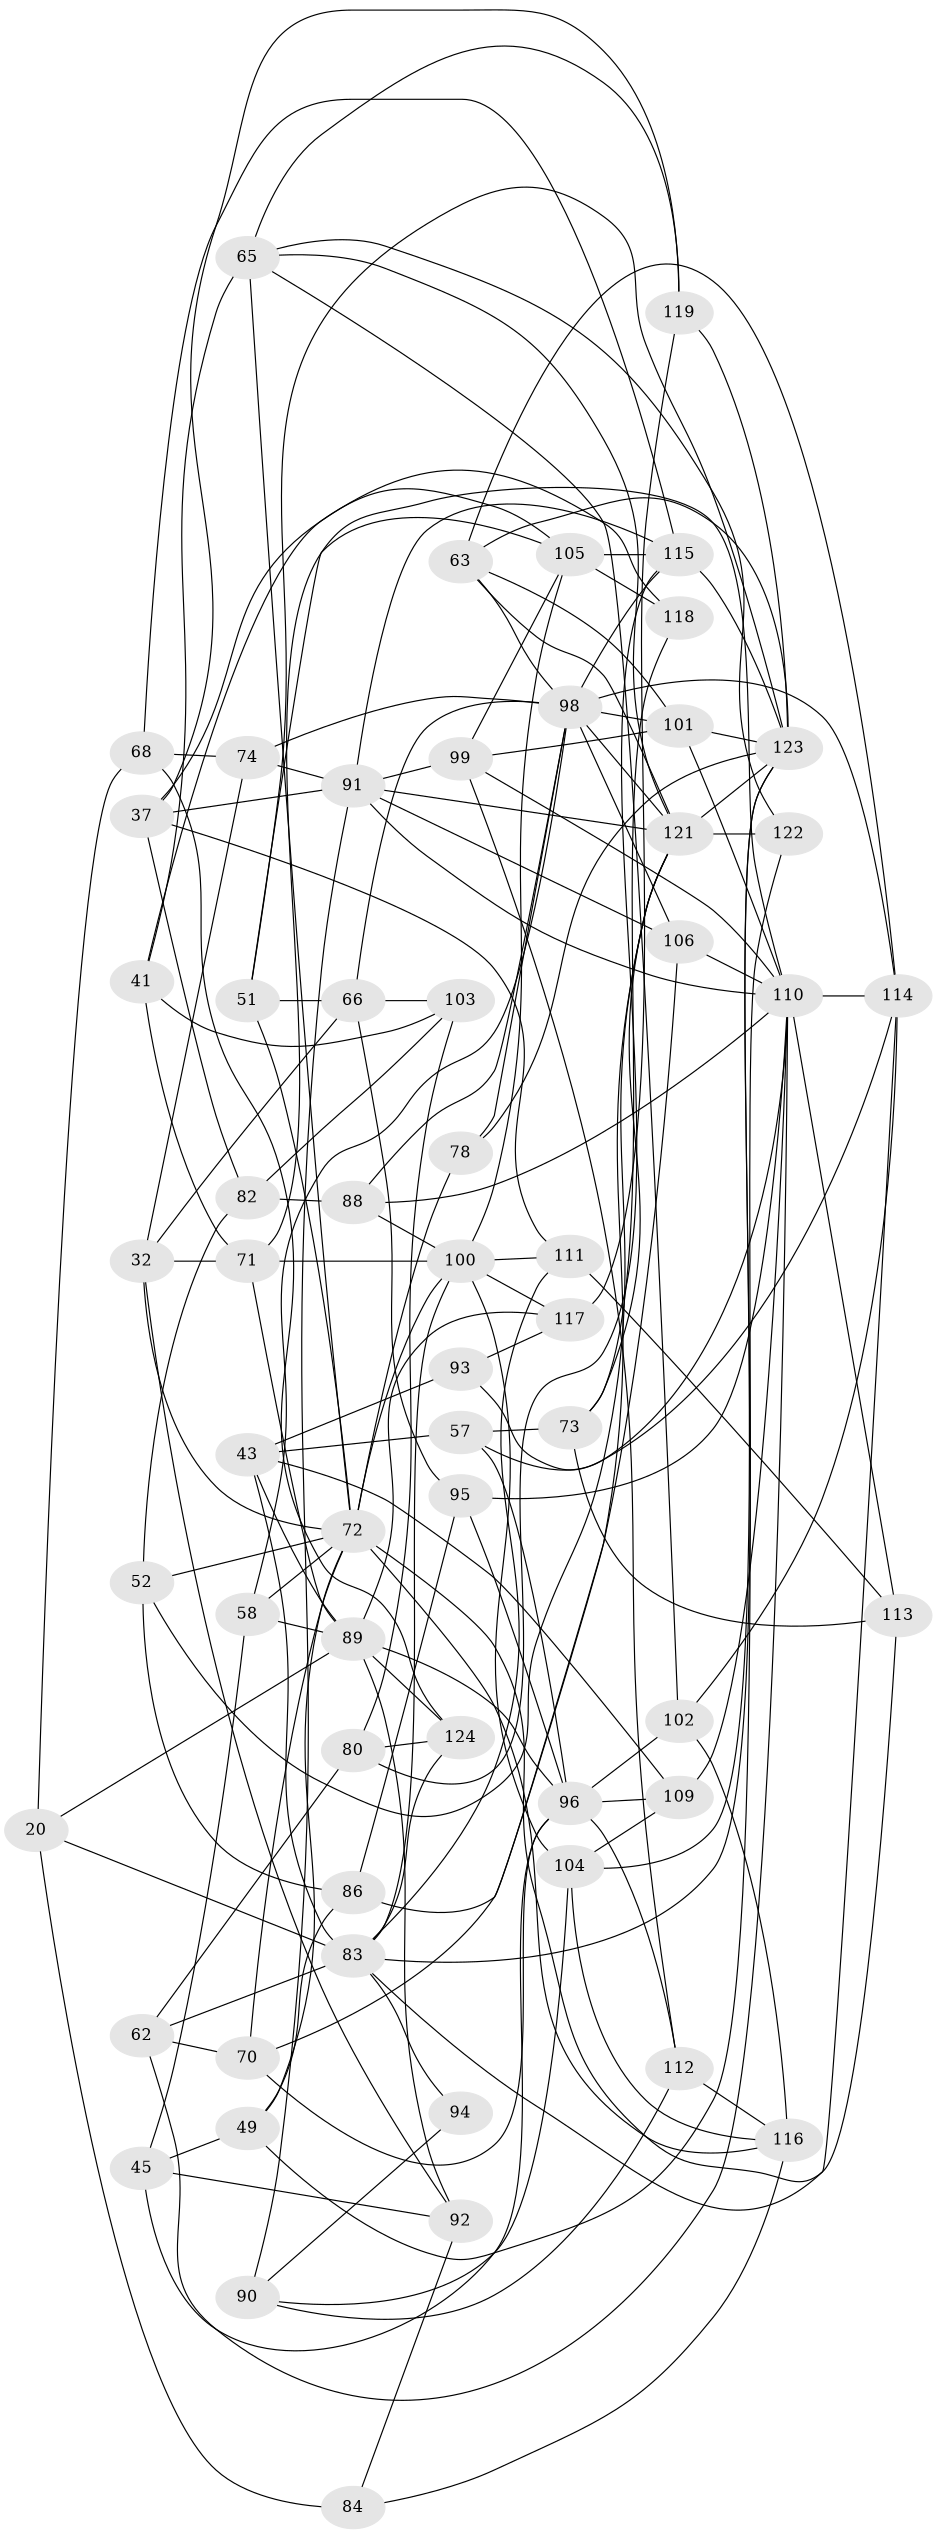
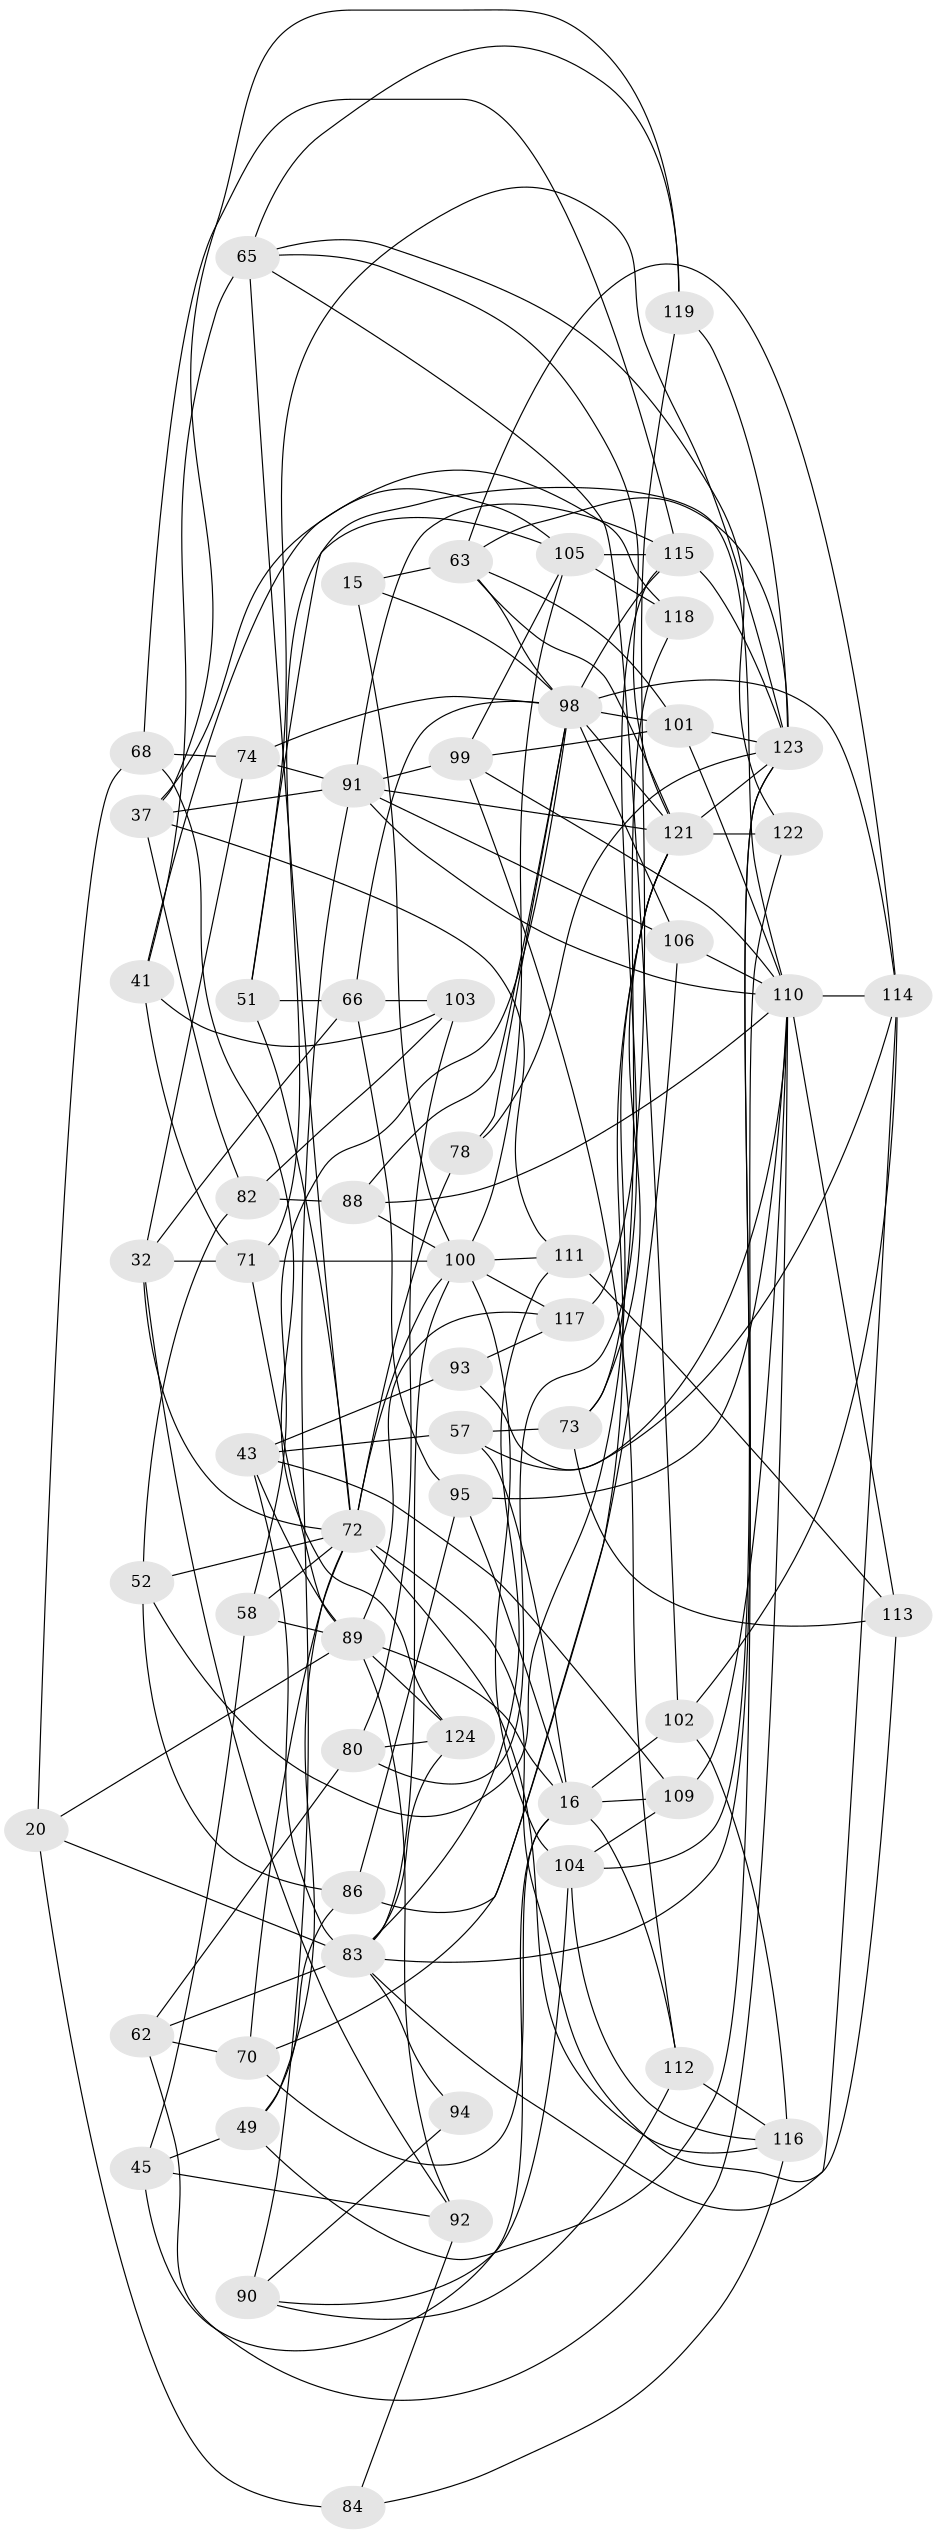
node "15": added
node "96": label "96" -> "16"
